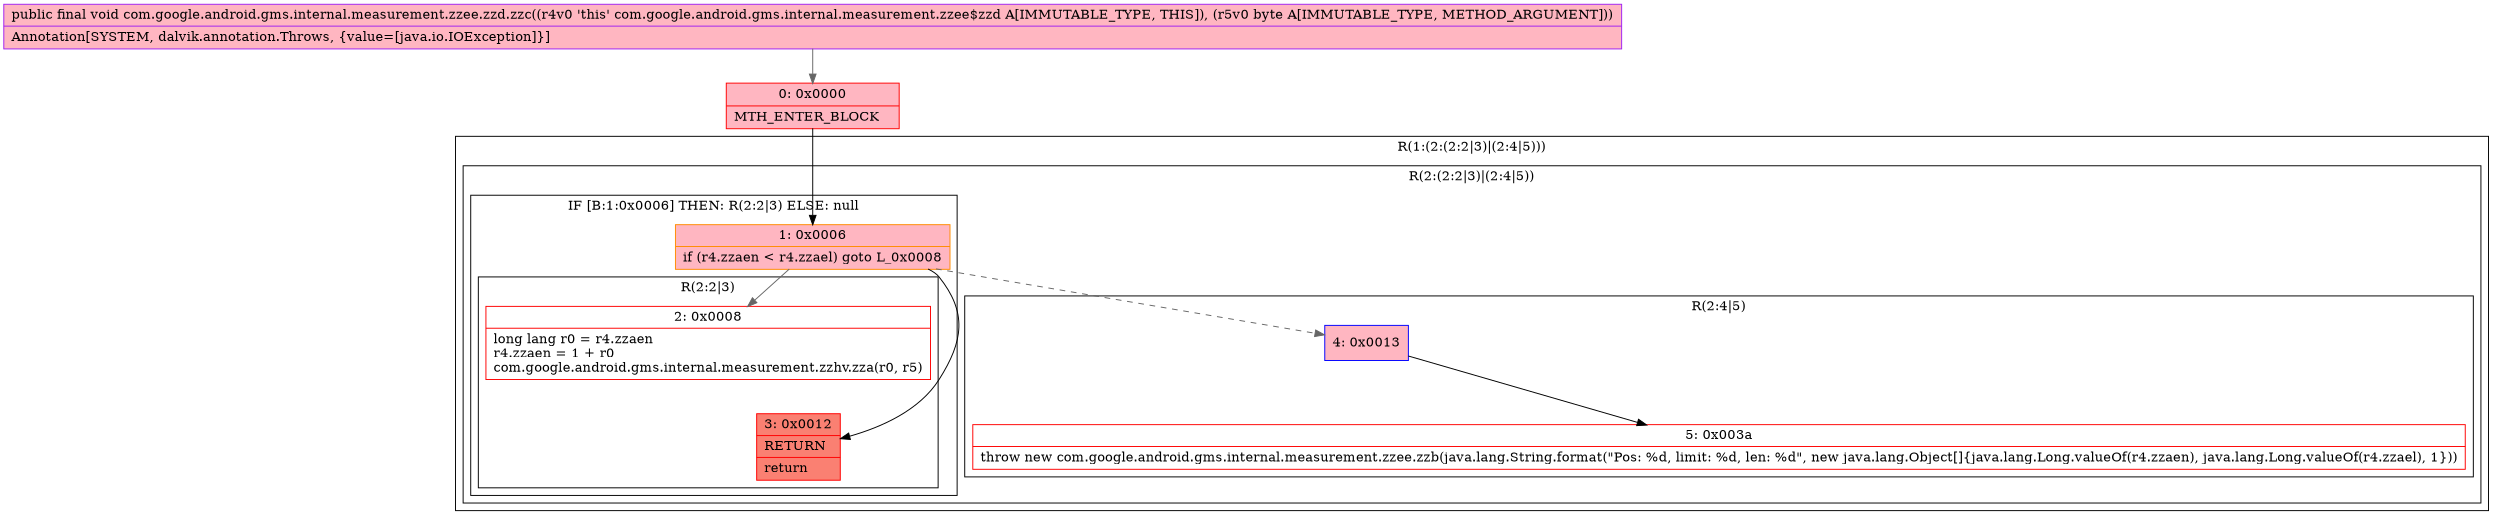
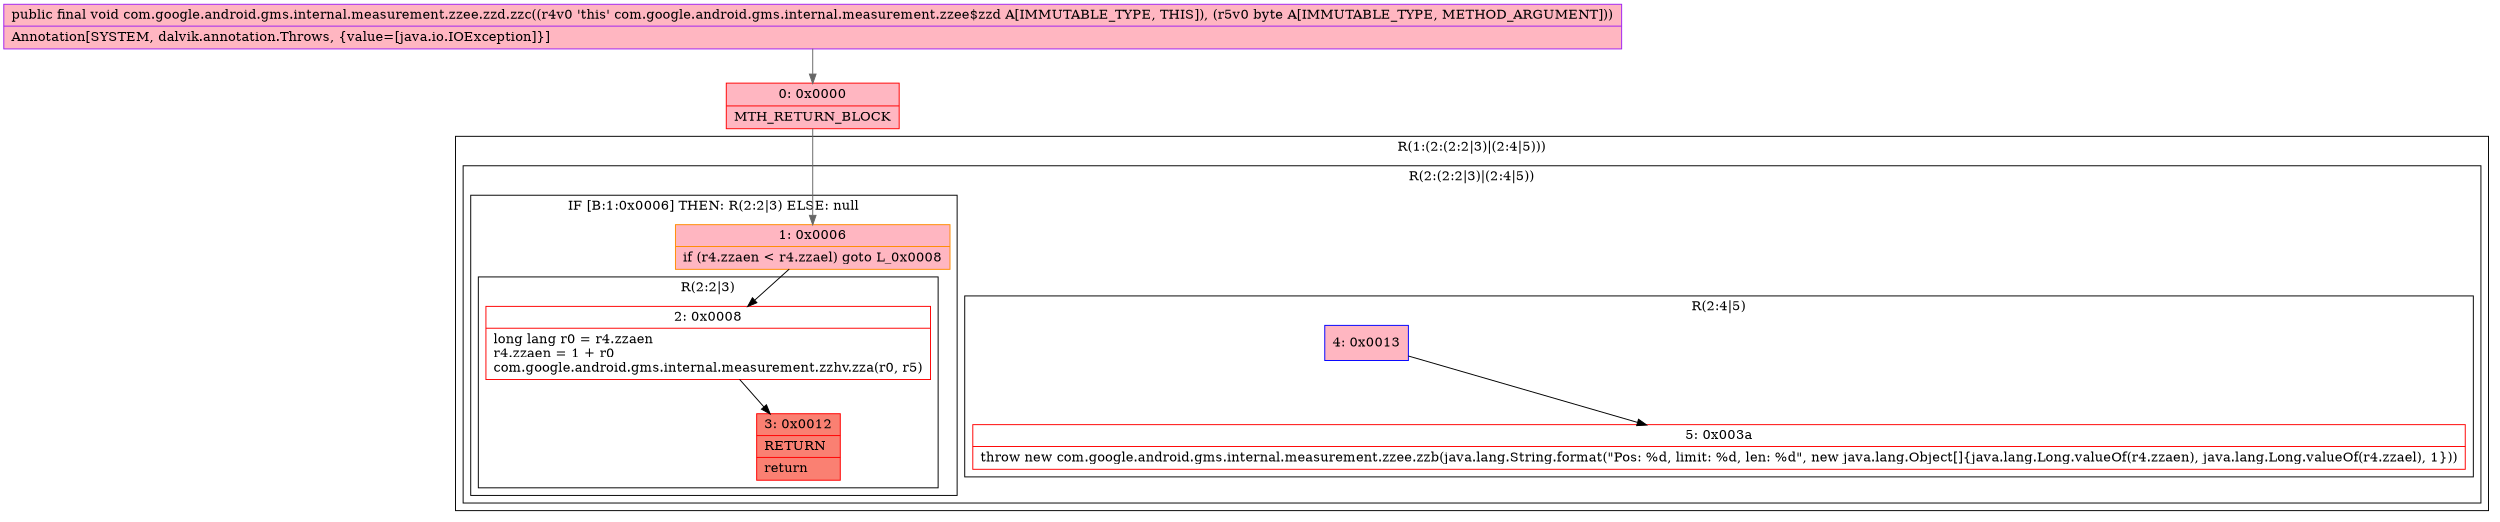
node "0: 0x0000": text "MTH_ENTER_BLOCK" -> "MTH_RETURN_BLOCK"
edge "0: 0x0000" -> "1: 0x0006": color black -> gray40
edge "1: 0x0006" -> "2: 0x0008": color gray40 -> black
edge "1: 0x0006" -> "4: 0x0013": removed
edge "1: 0x0006" -> "3: 0x0012": now "2: 0x0008" -> "3: 0x0012"
